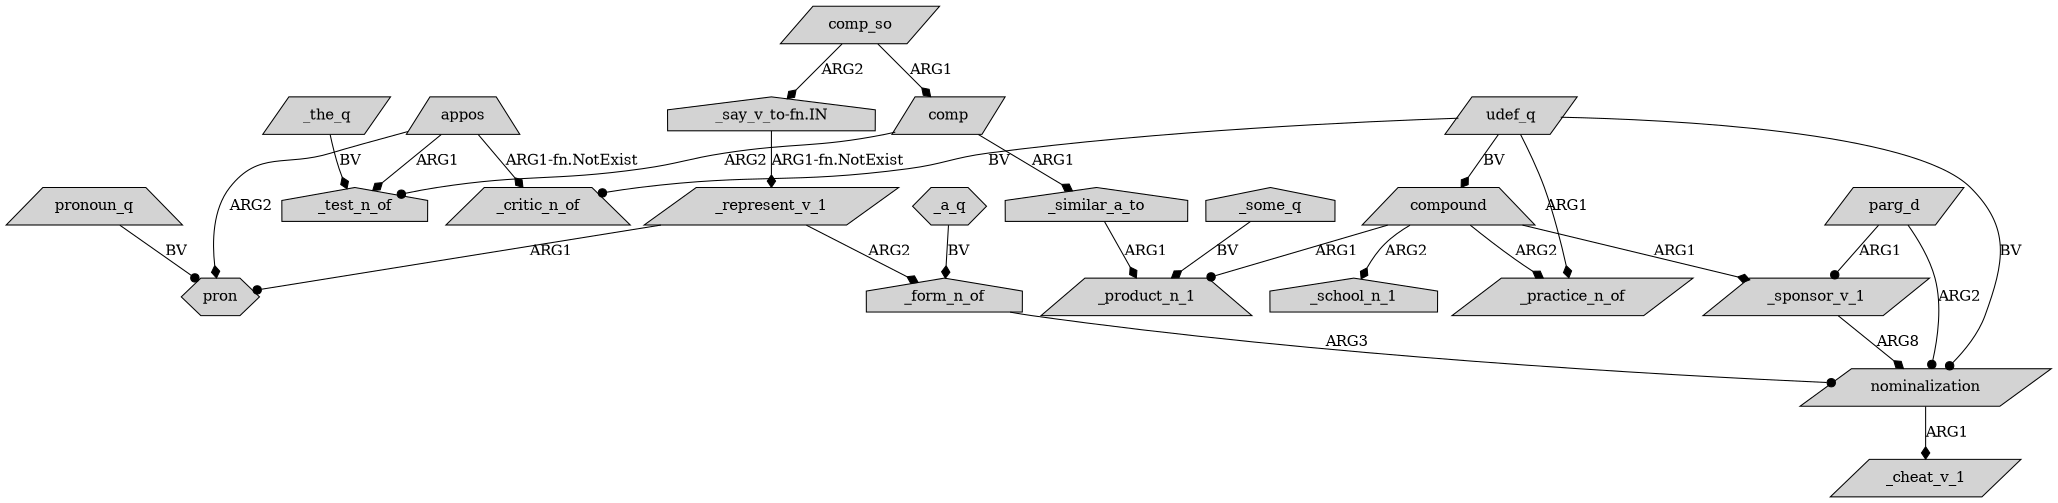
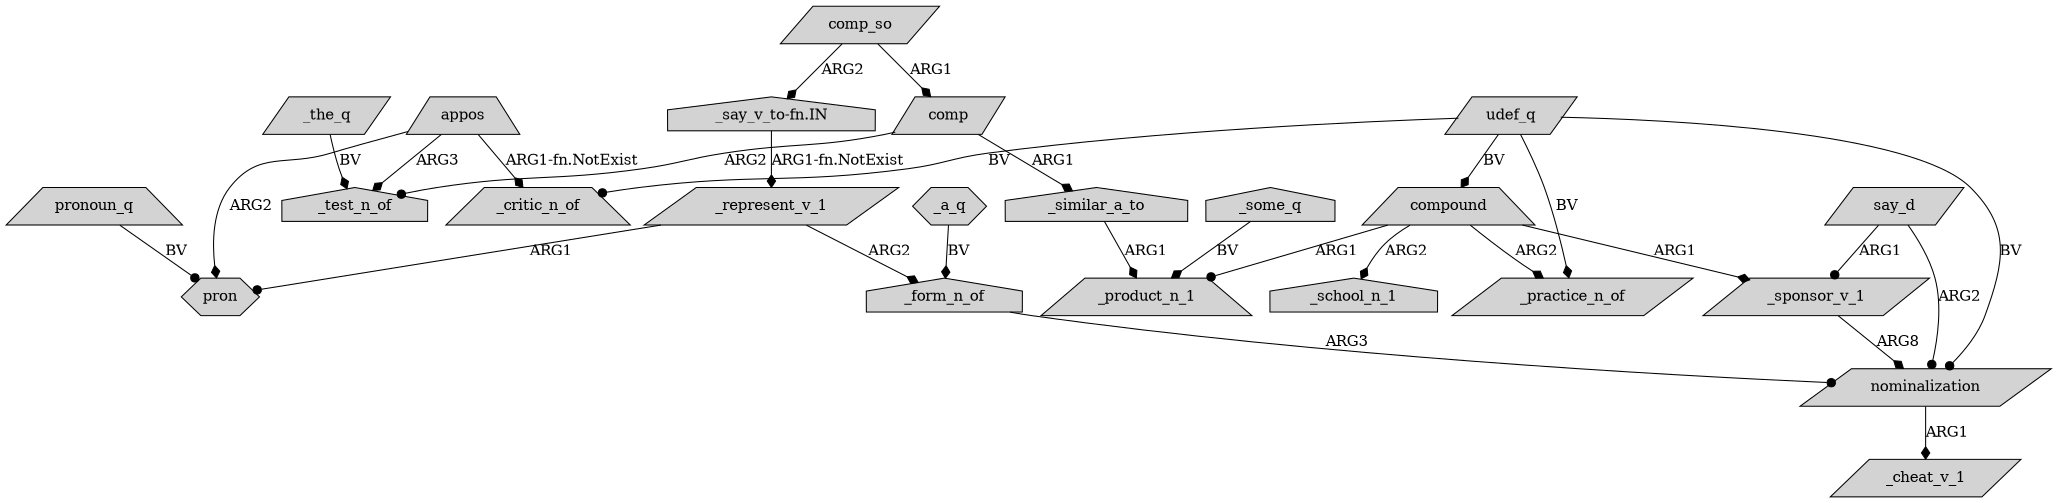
edge "appos" -> "_test_n_of": label "ARG1" -> "ARG3"
edge "udef_q" -> "_practice_n_of": label "ARG1" -> "BV"
node "parg_d": label "parg_d" -> "say_d"
